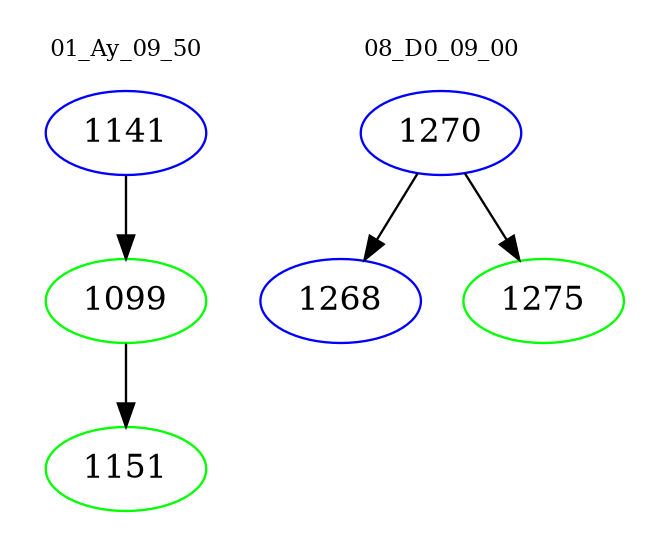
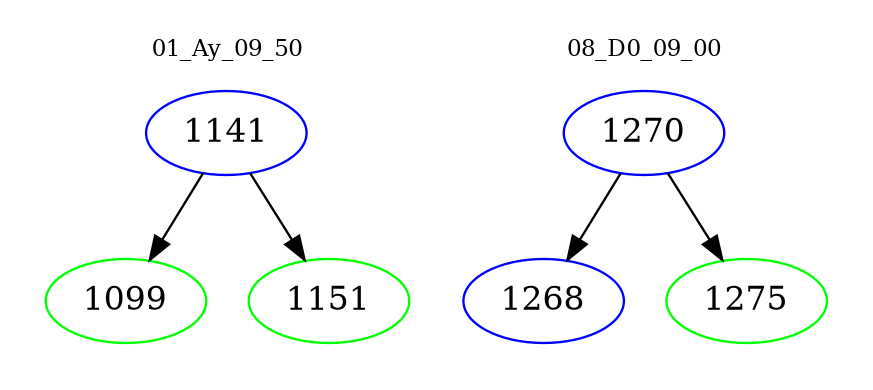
edge "1099" -> "1151": now "1141" -> "1151"
